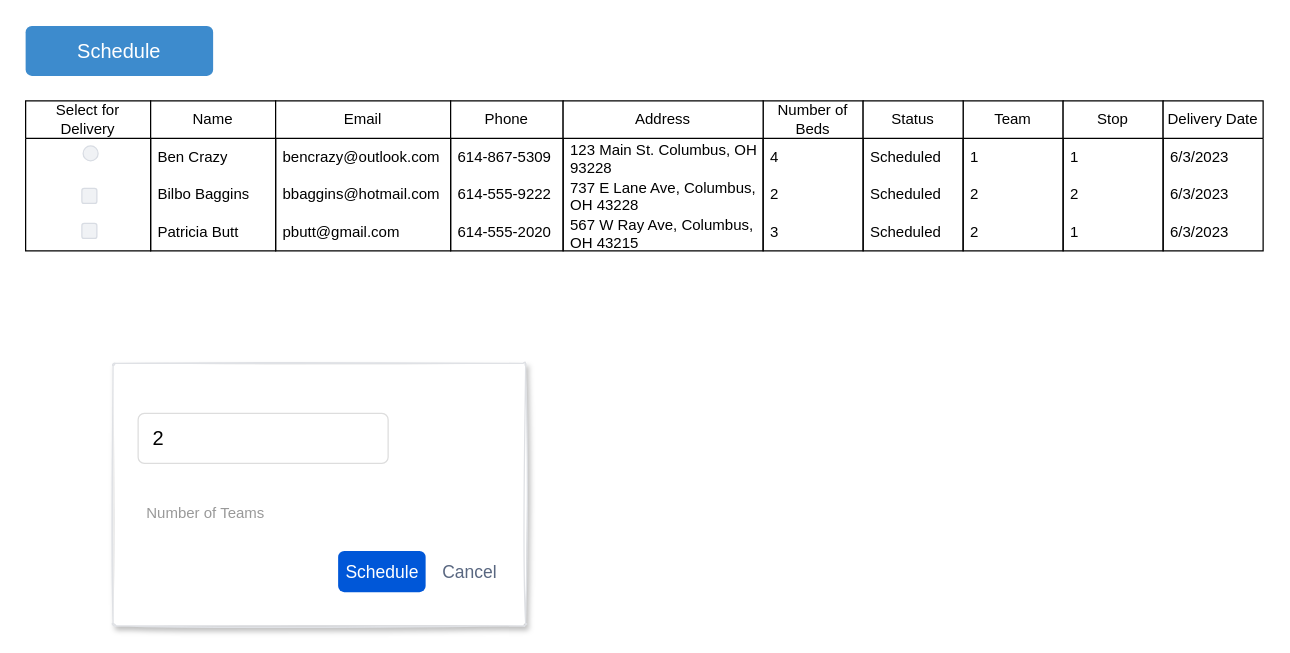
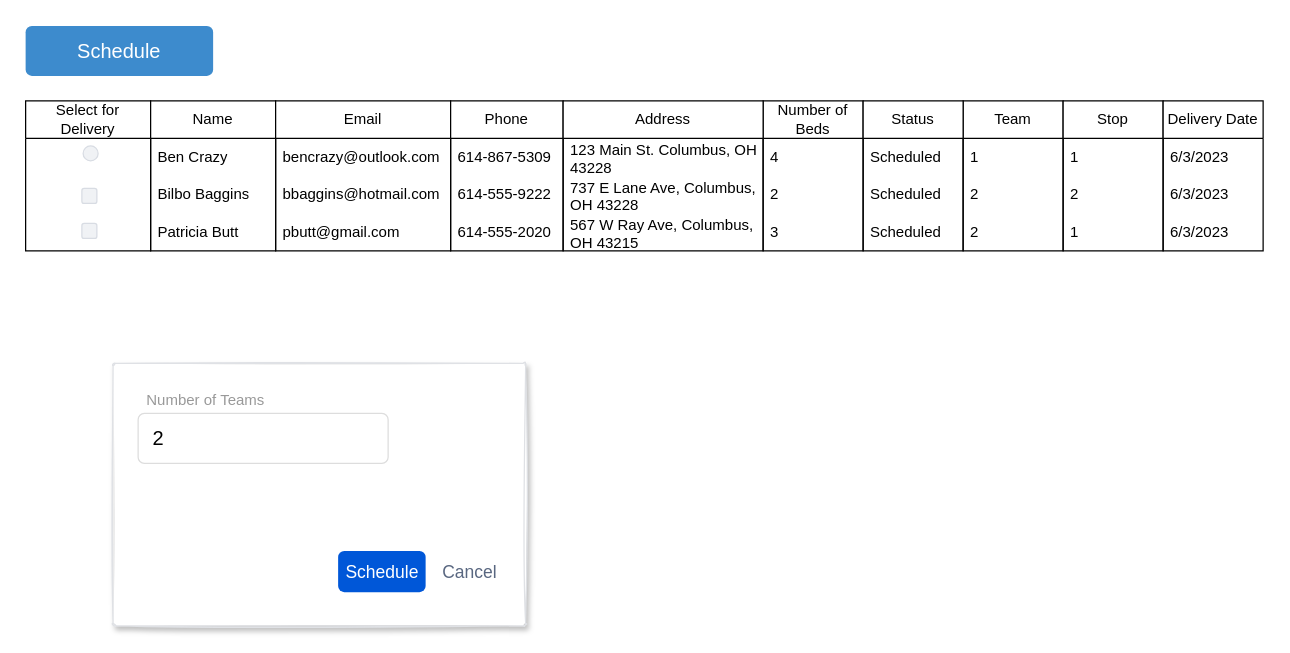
node "123 Main St. Columbus, OH 93228": label "123 Main St. Columbus, OH 93228" -> "123 Main St. Columbus, OH 43228"
node "Number of Teams": moved (263, 513) -> (263, 401)
